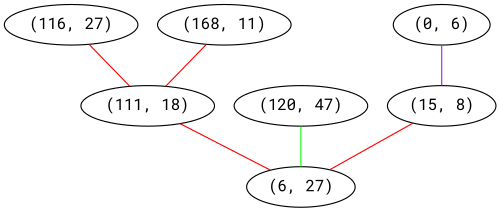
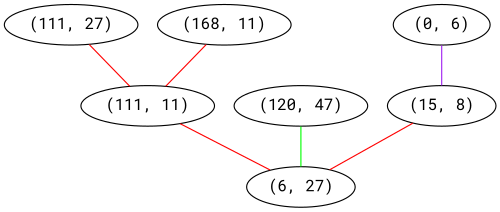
node "(116, 27)": label "(116, 27)" -> "(111, 27)"
node "(111, 18)": label "(111, 18)" -> "(111, 11)"
